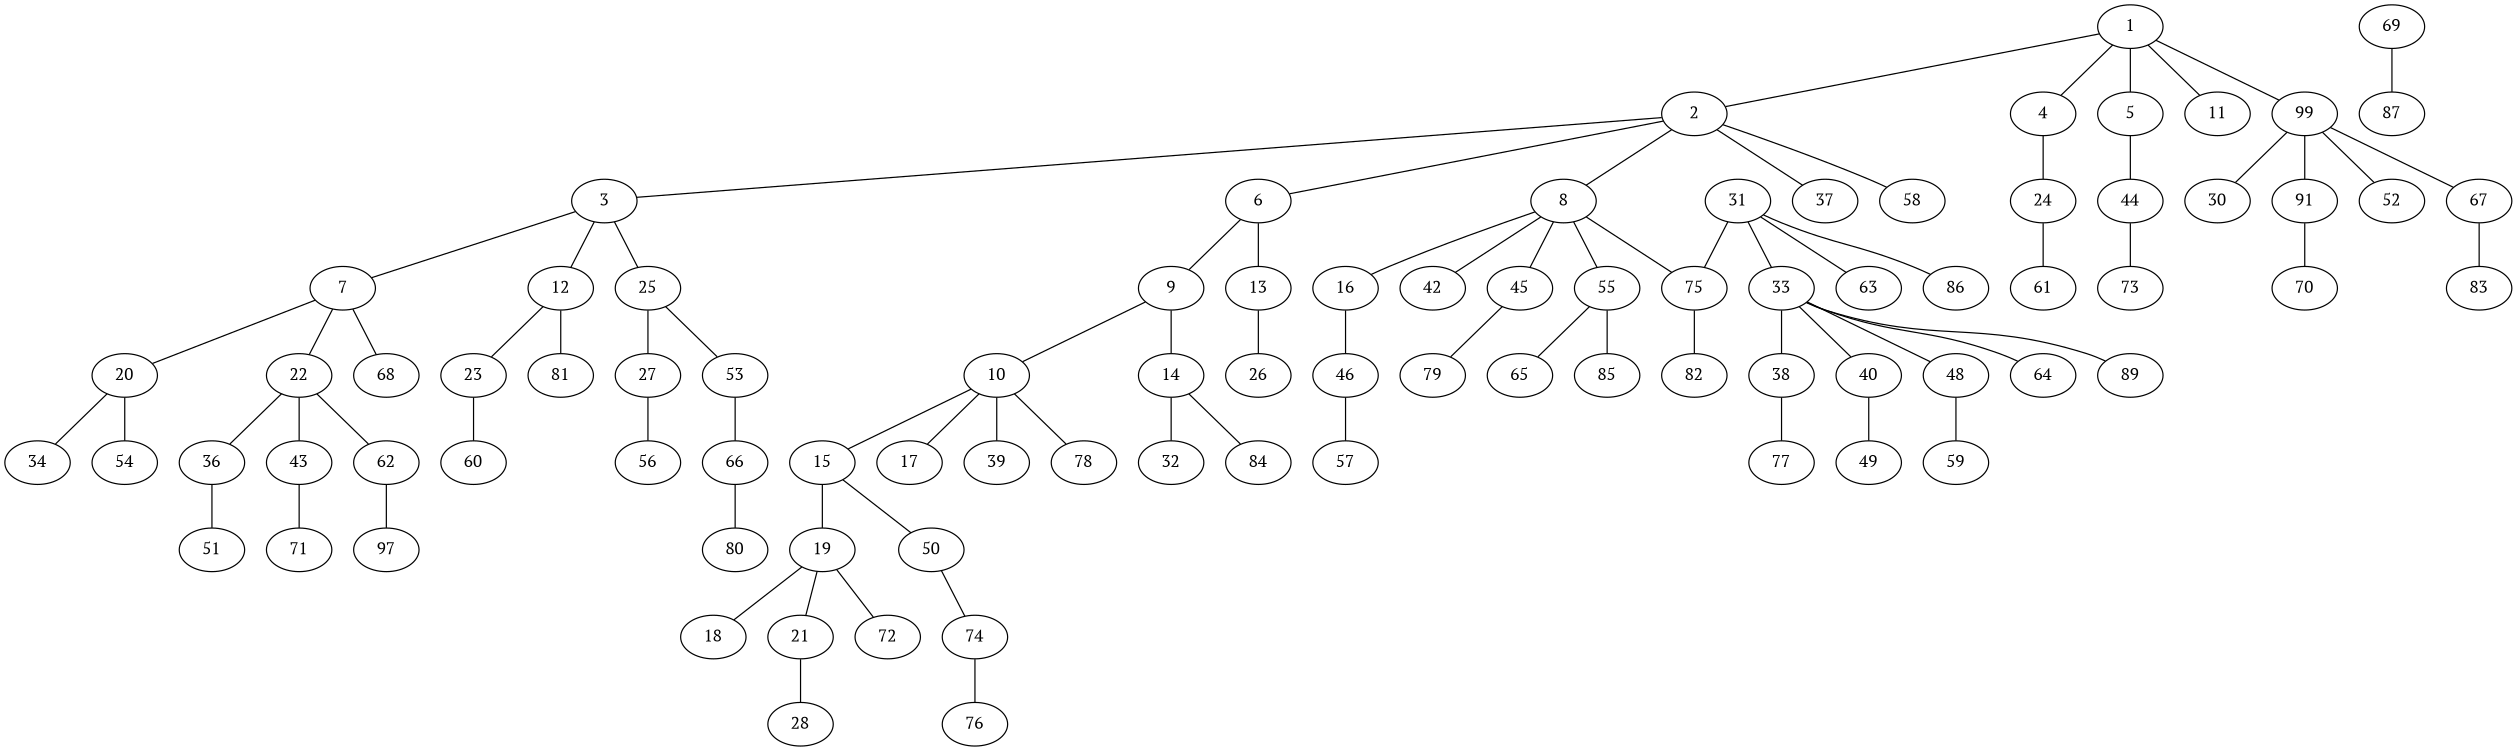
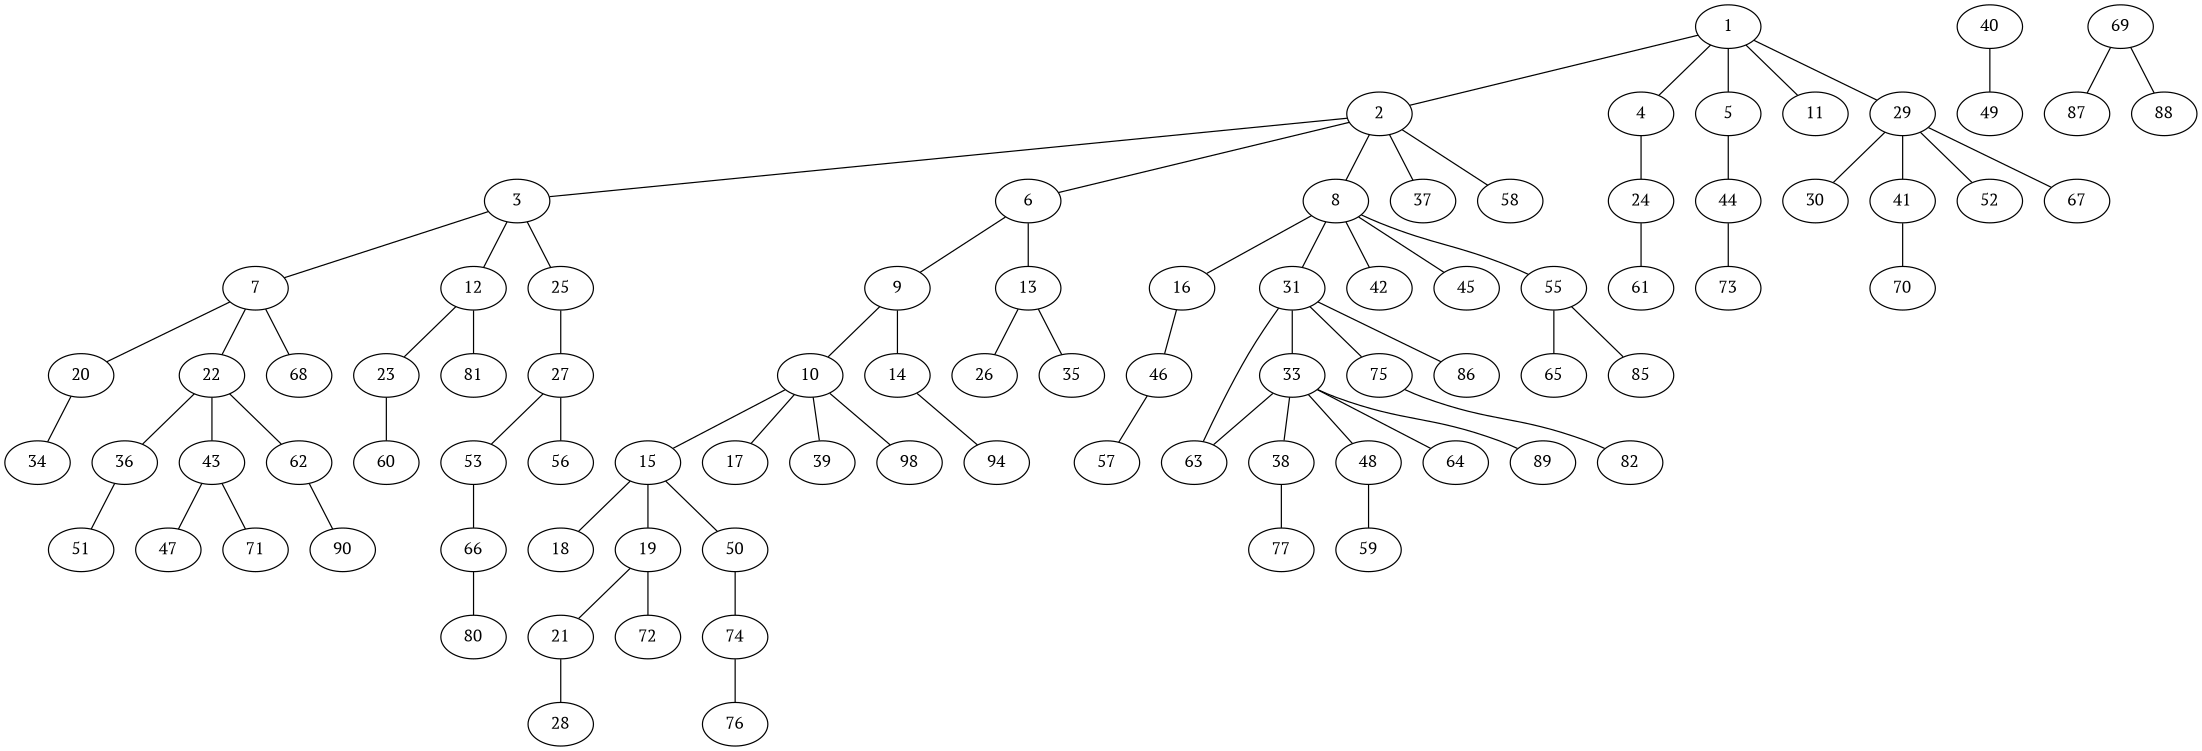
node "88": added
node "99": label "99" -> "29"
node "91": label "91" -> "41"
edge "8" -- "75": now "8" -- "31"
node "83": removed
edge "25" -- "53": now "27" -- "53"
edge "33" -- "40": now "33" -- "63"
node "35": added
node "79": removed
node "54": removed
node "78": label "78" -> "98"
node "32": removed
node "84": label "84" -> "94"
node "47": added
node "97": label "97" -> "90"
edge "19" -- "18": now "15" -- "18"
